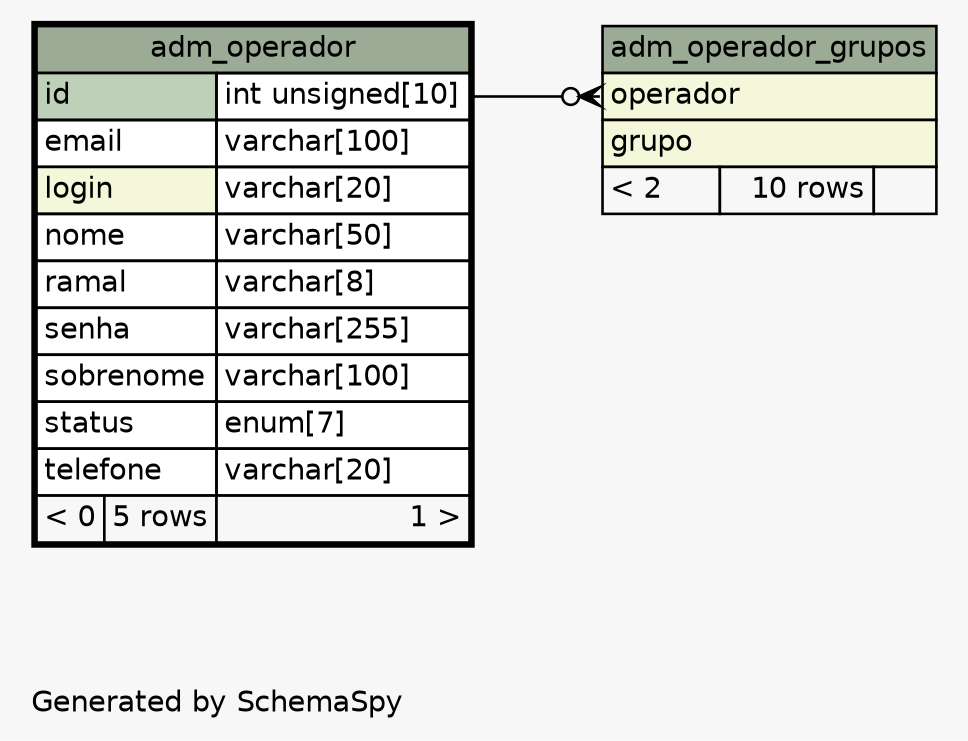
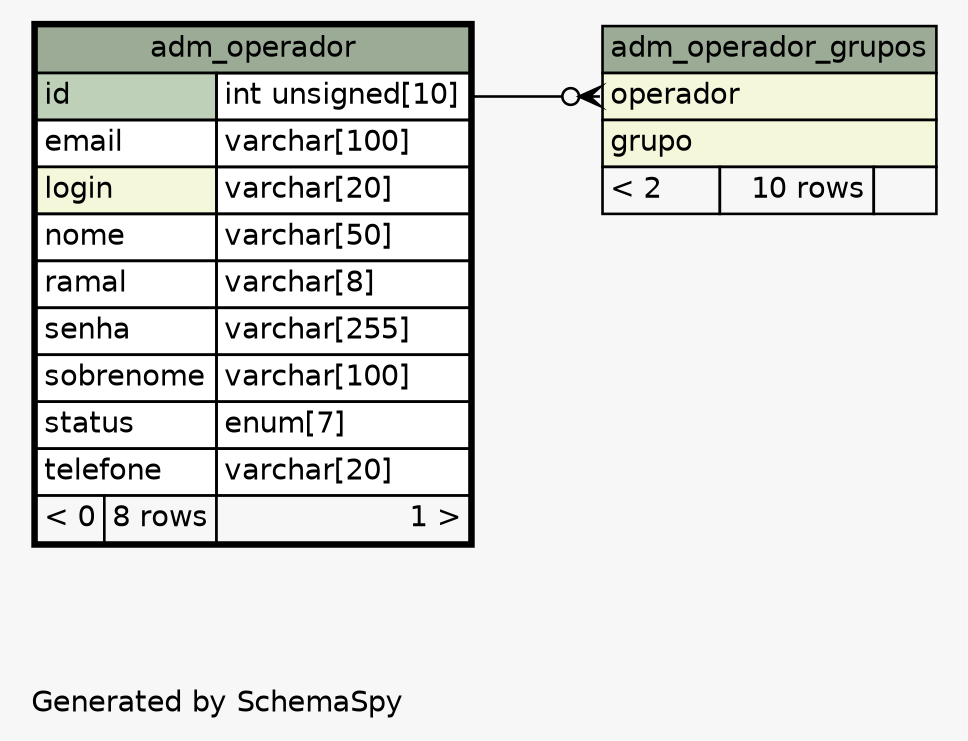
node "adm_operador": text "5 rows" -> "8 rows"
